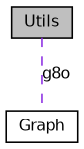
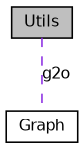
edge "Utils" -- "Graph": label "g8o" -> "g2o"
